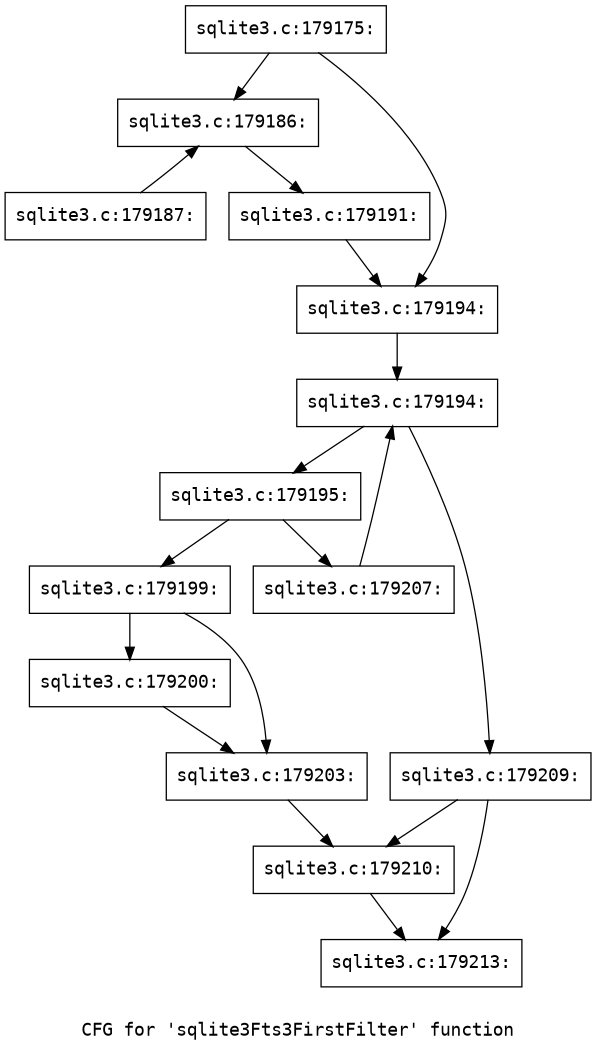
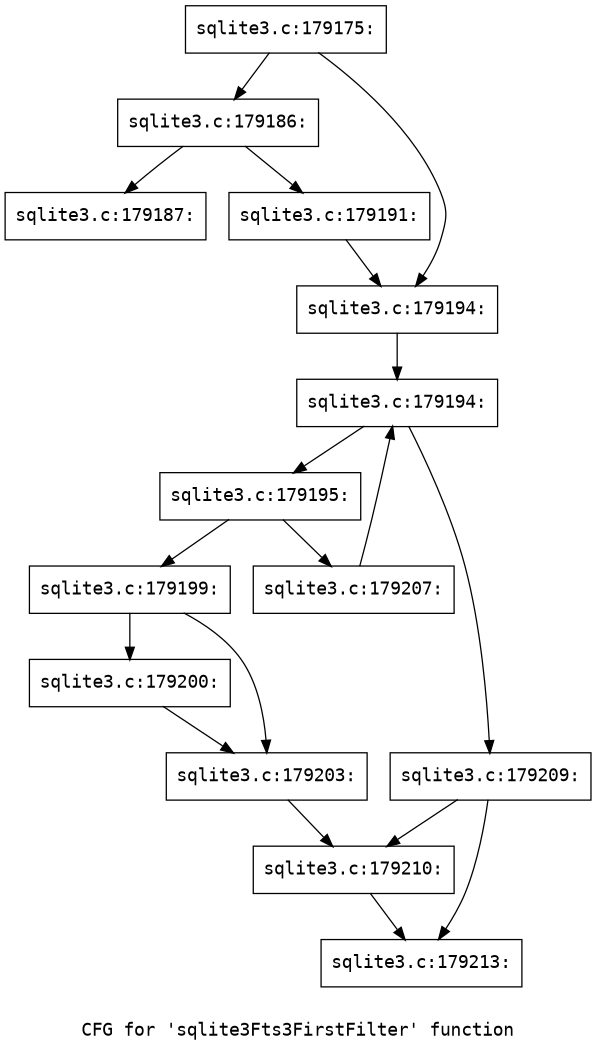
edge "sqlite3.c:179187:" -> "sqlite3.c:179186:": reversed
